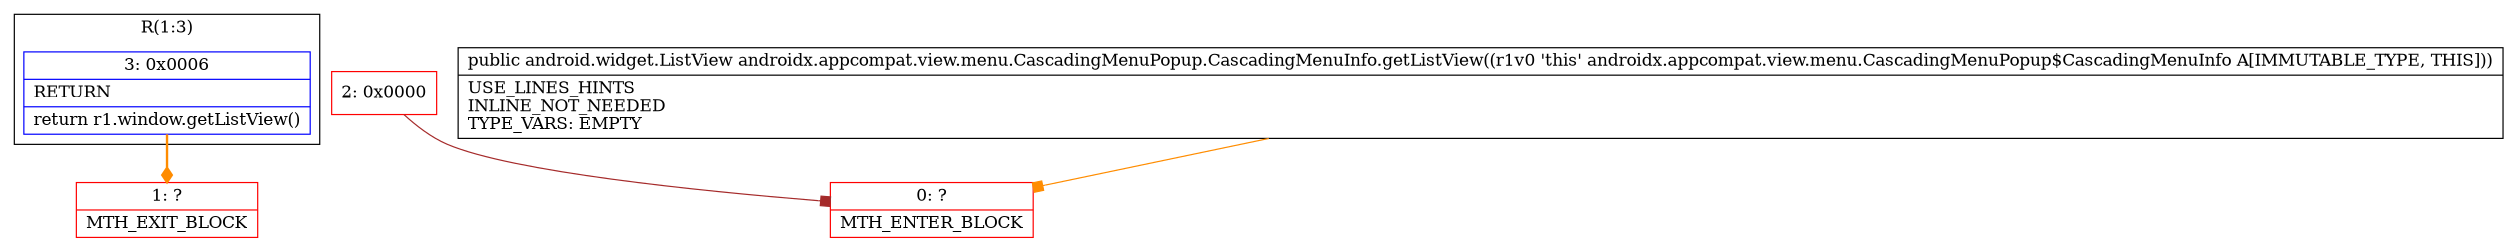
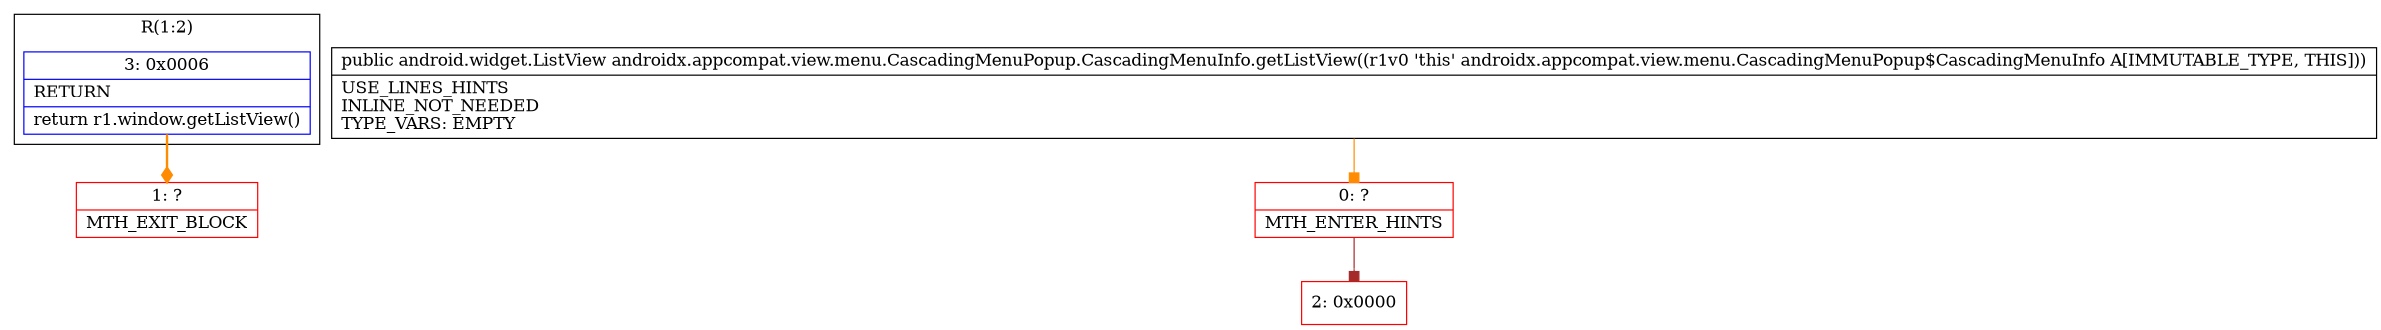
cluster "R(1:3)": label "R(1:3)" -> "R(1:2)"
edge "2: 0x0000" -> "0: ?": reversed
node "0: ?": text "MTH_ENTER_BLOCK" -> "MTH_ENTER_HINTS"
